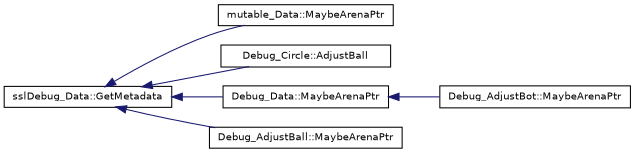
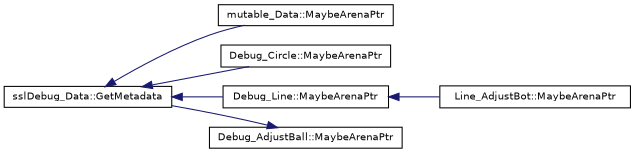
node "Debug_Circle::AdjustBall": label "Debug_Circle::AdjustBall" -> "Debug_Circle::MaybeArenaPtr"
node "Debug_Data::MaybeArenaPtr": label "Debug_Data::MaybeArenaPtr" -> "Debug_Line::MaybeArenaPtr"
node "Debug_AdjustBot::MaybeArenaPtr": label "Debug_AdjustBot::MaybeArenaPtr" -> "Line_AdjustBot::MaybeArenaPtr"
edge "Debug_AdjustBall::MaybeArenaPtr" -> "sslDebug_Data::GetMetadata": reversed
